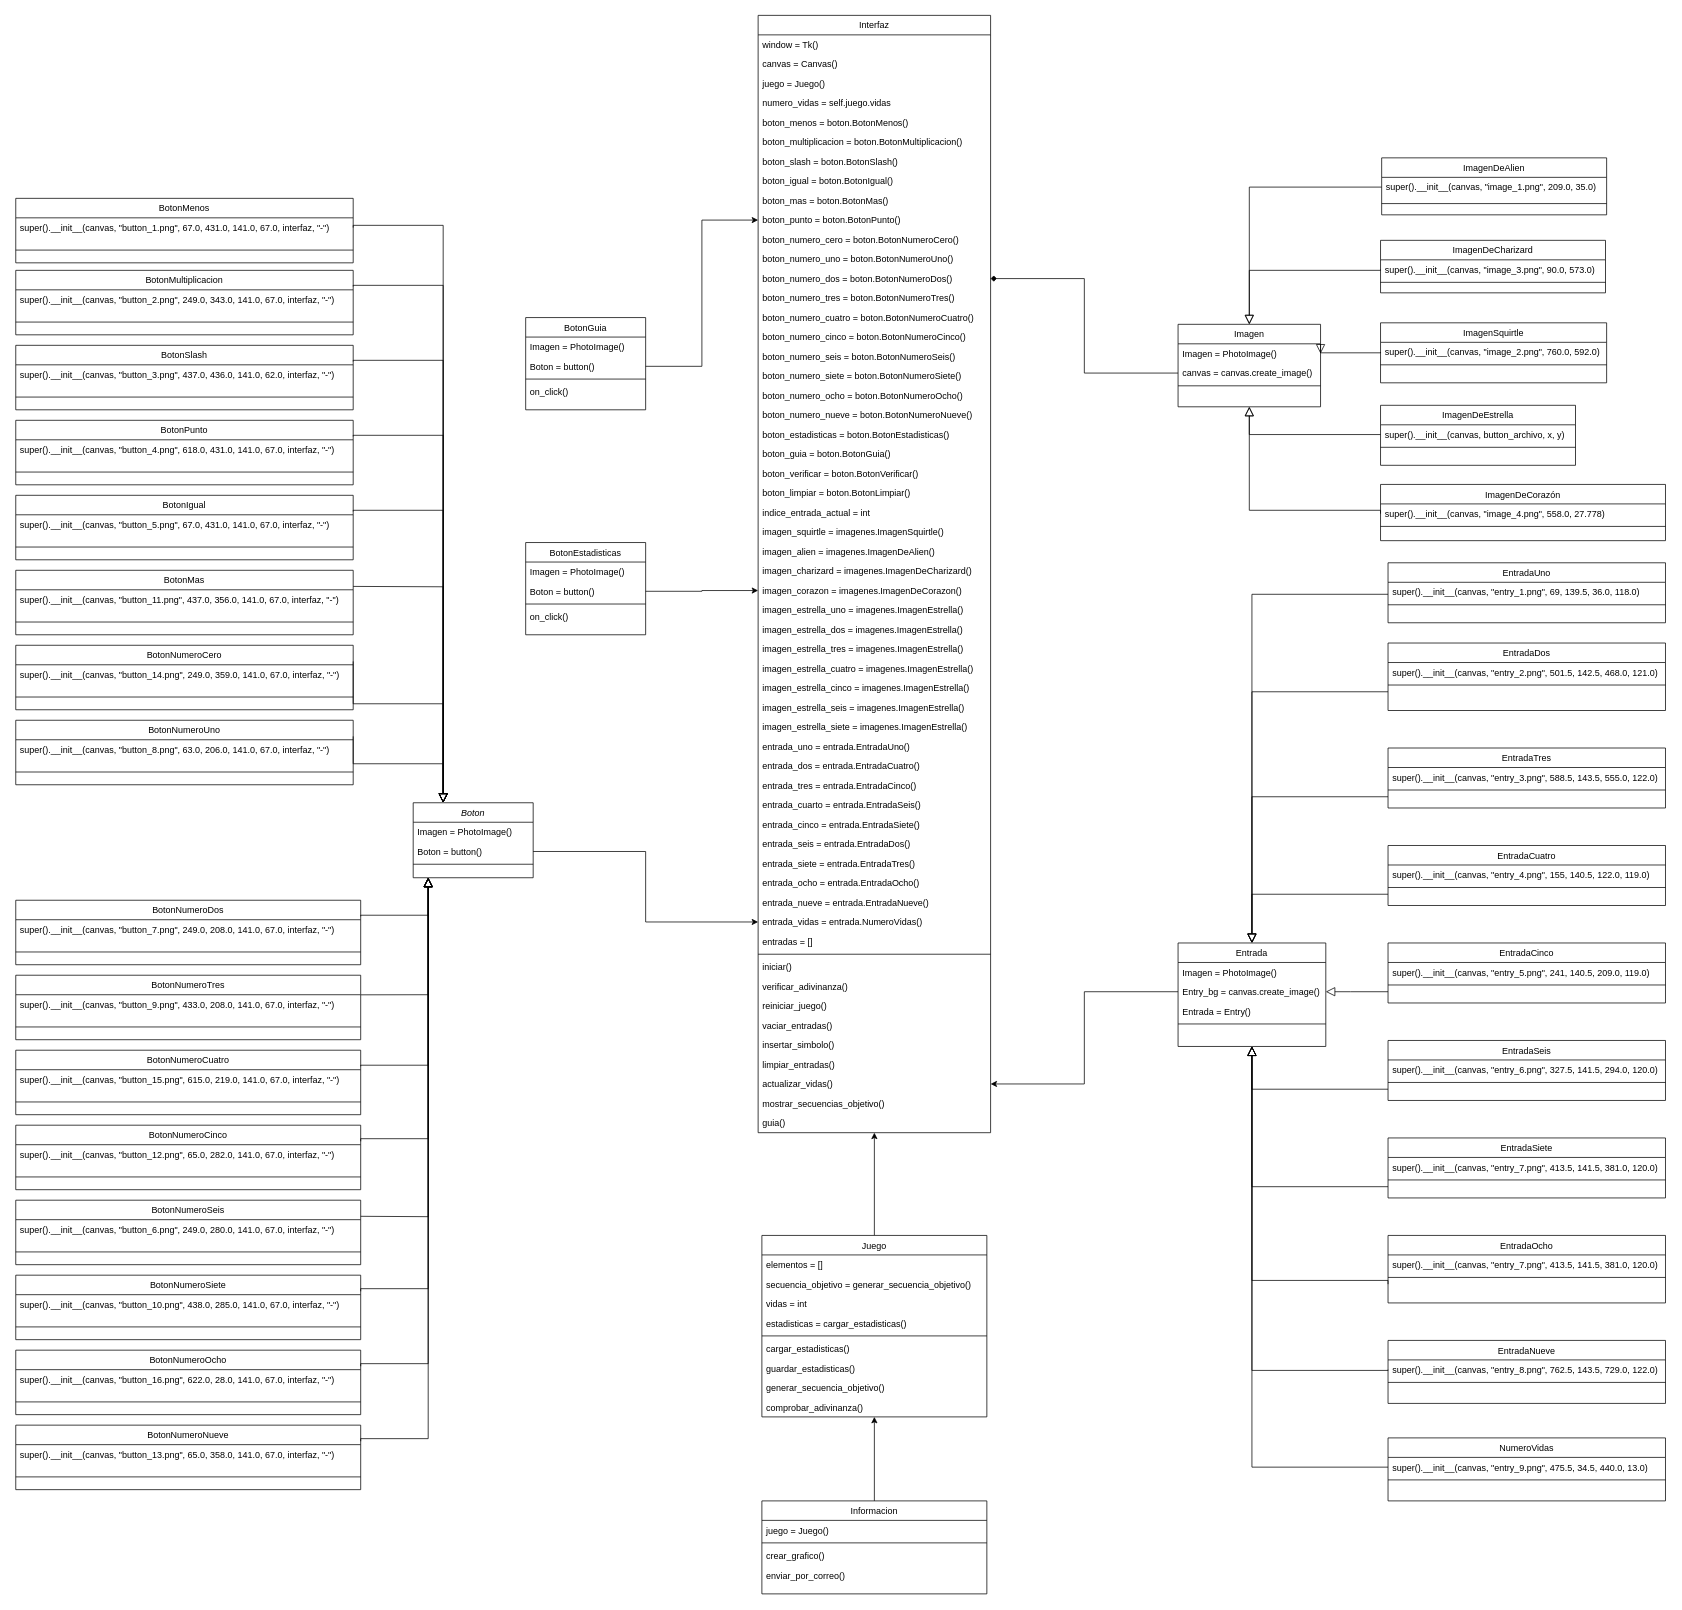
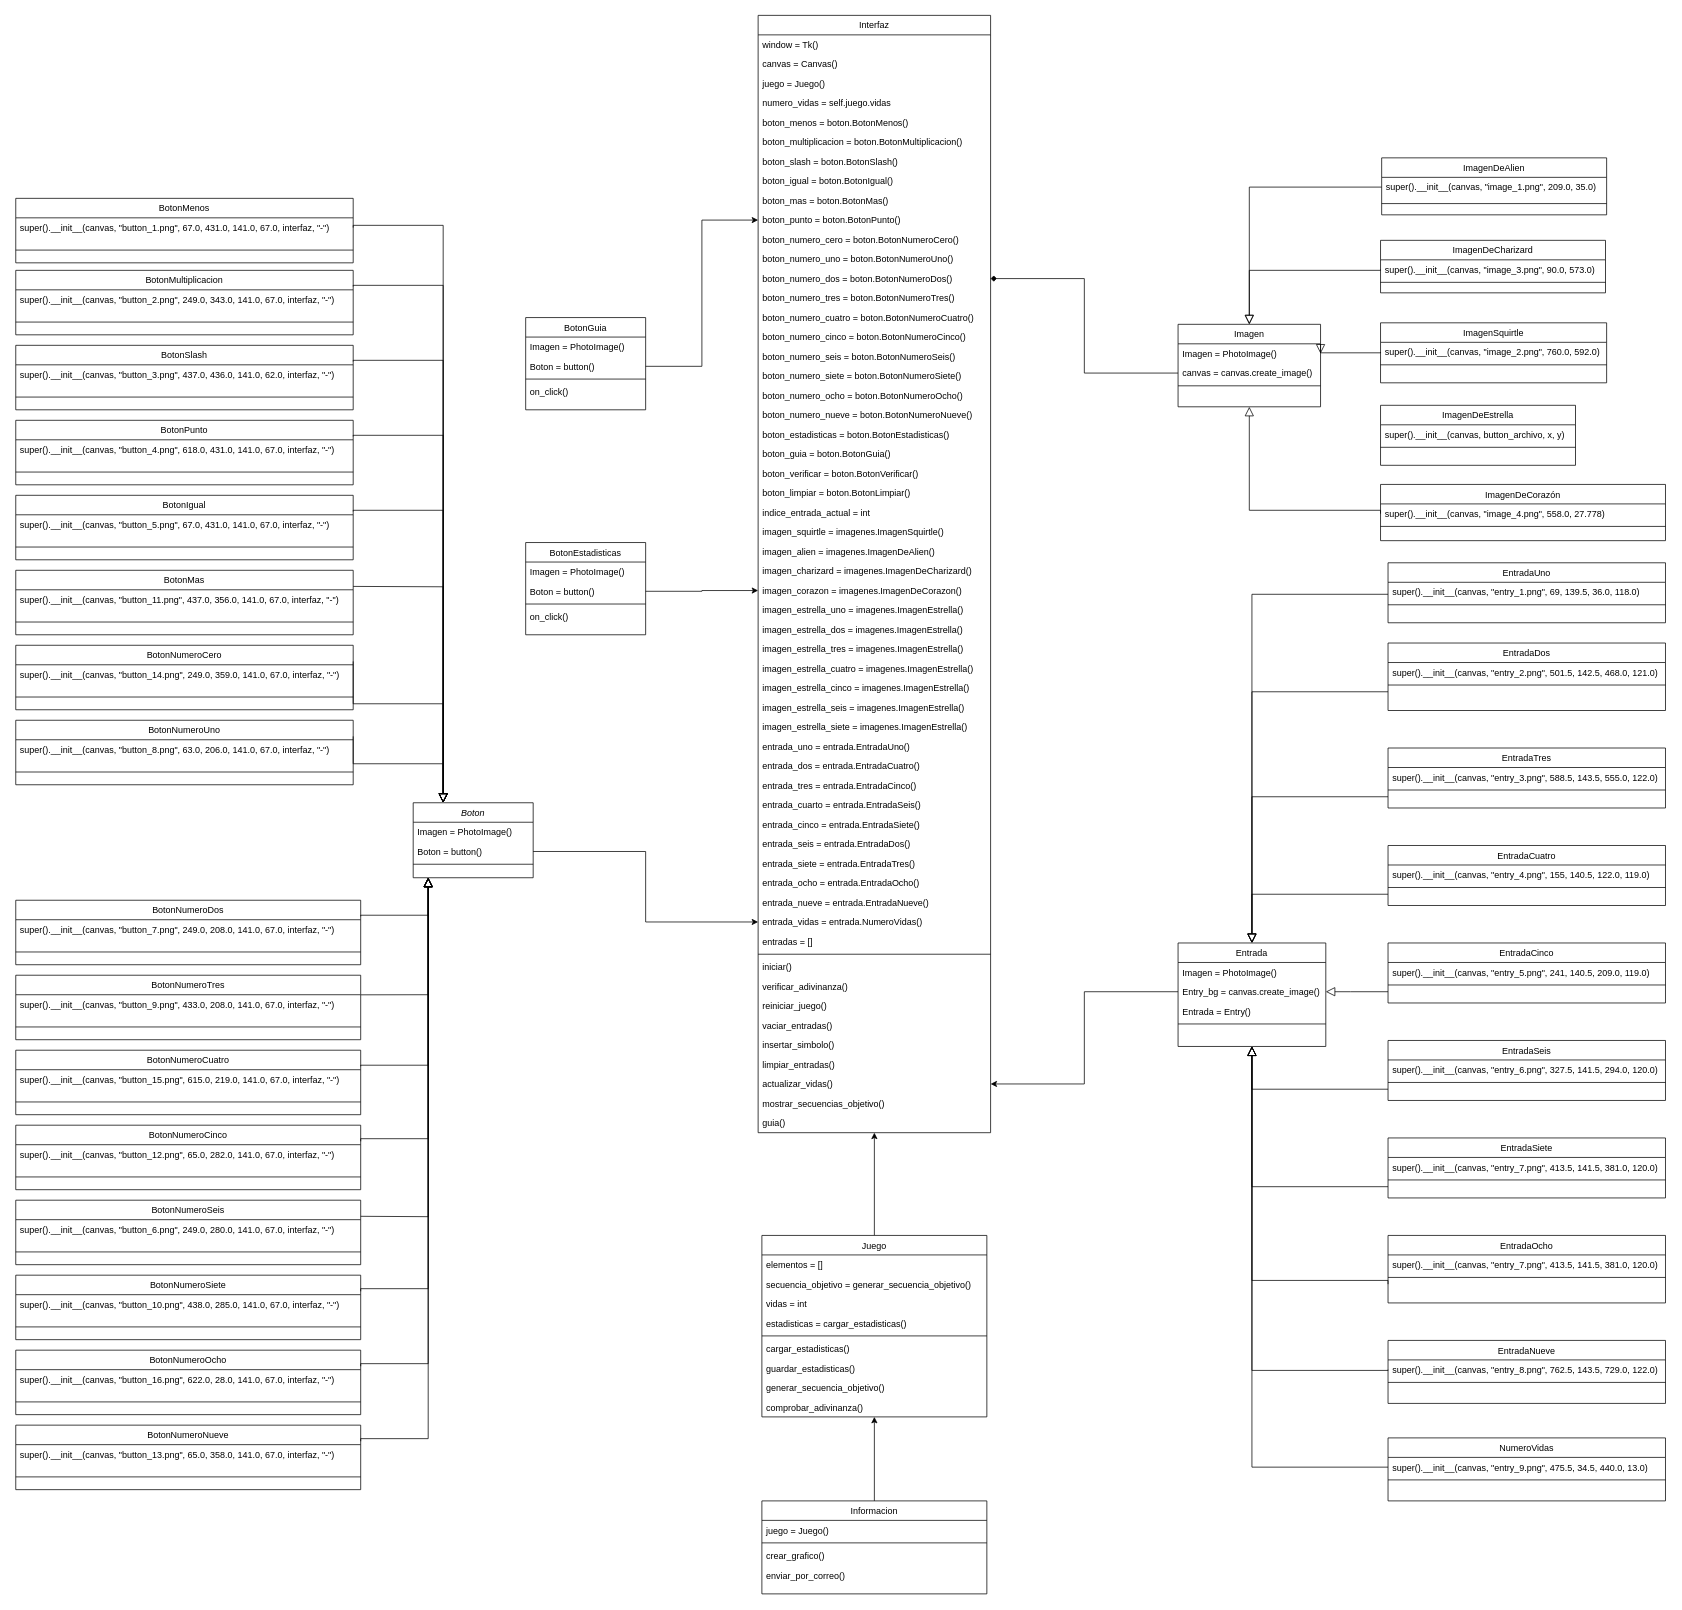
edge "super().__init__(canvas, button_archivo, x, y)" -> "Imagen": removed
